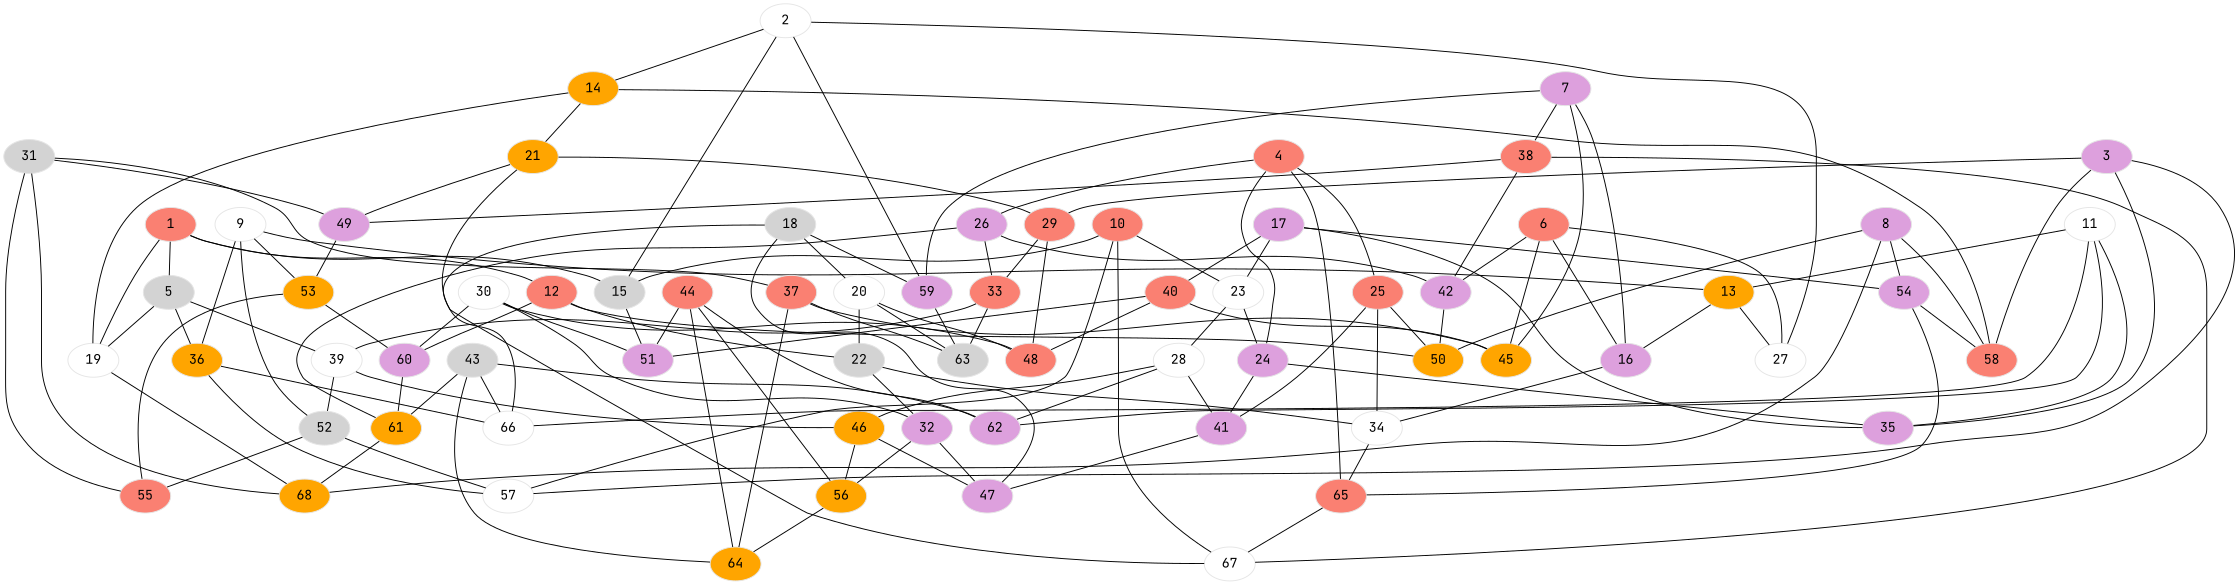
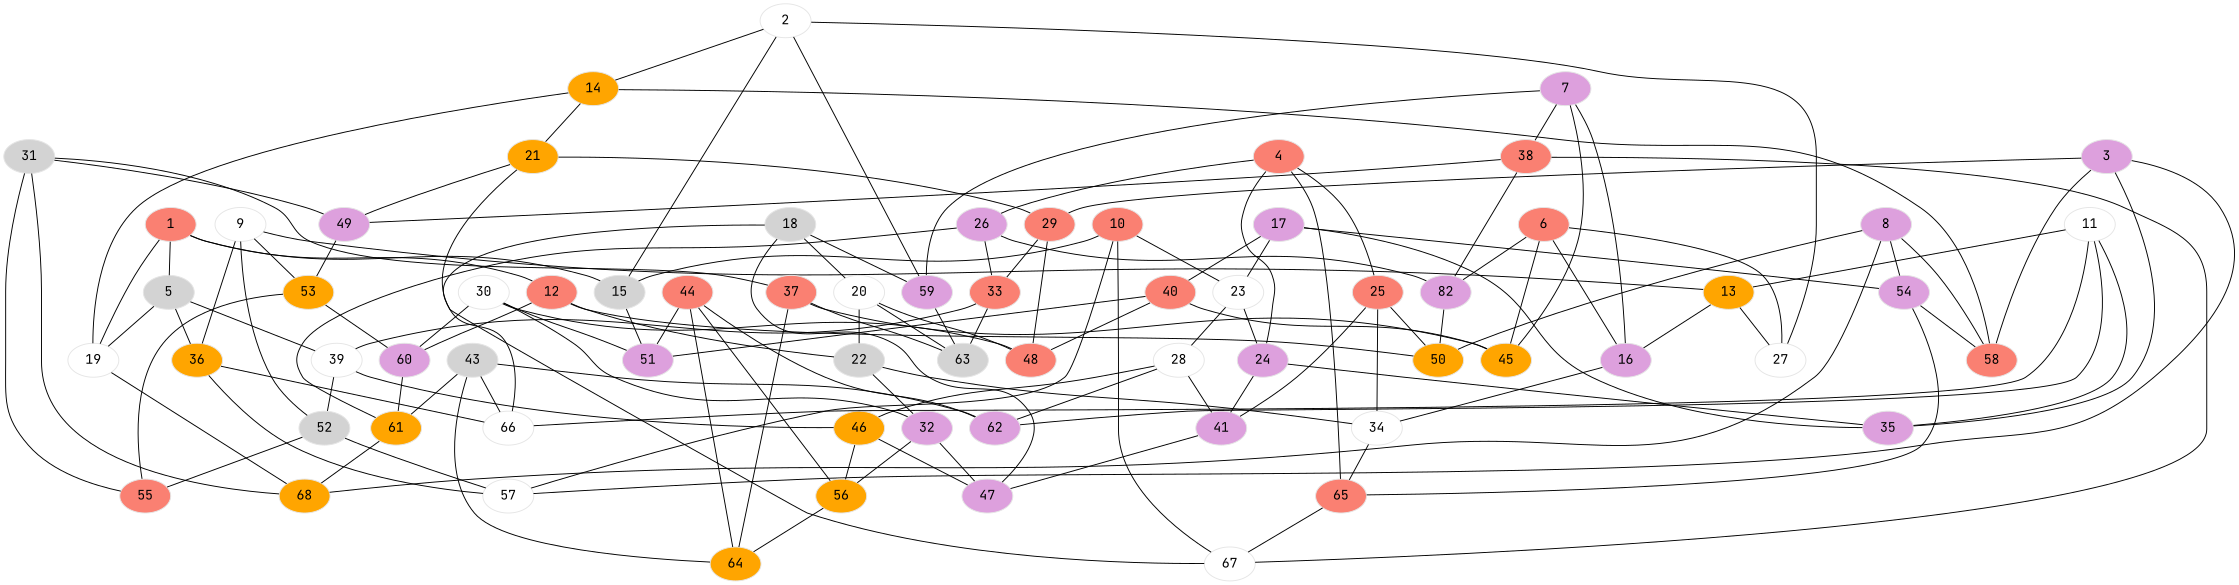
node "42": label "42" -> "82"
